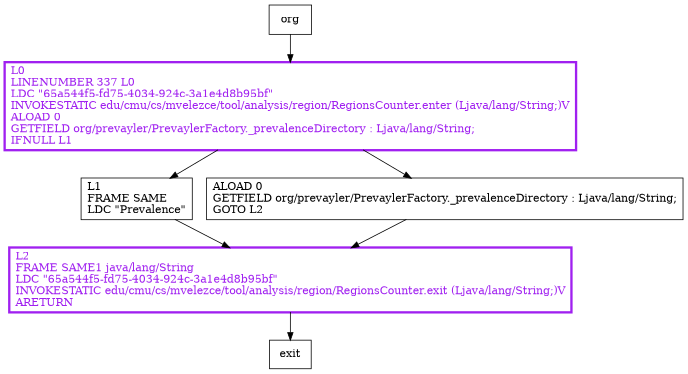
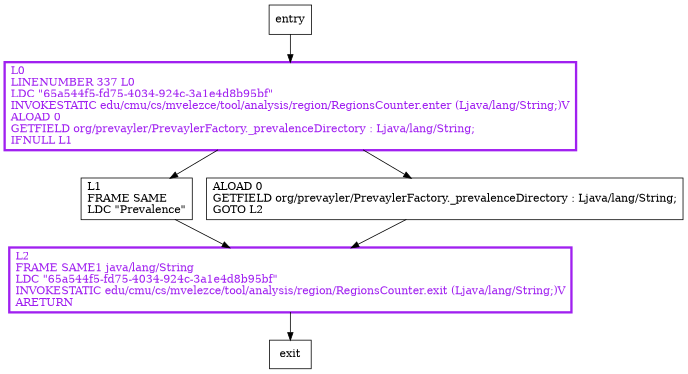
node "org": label "org" -> "entry"
